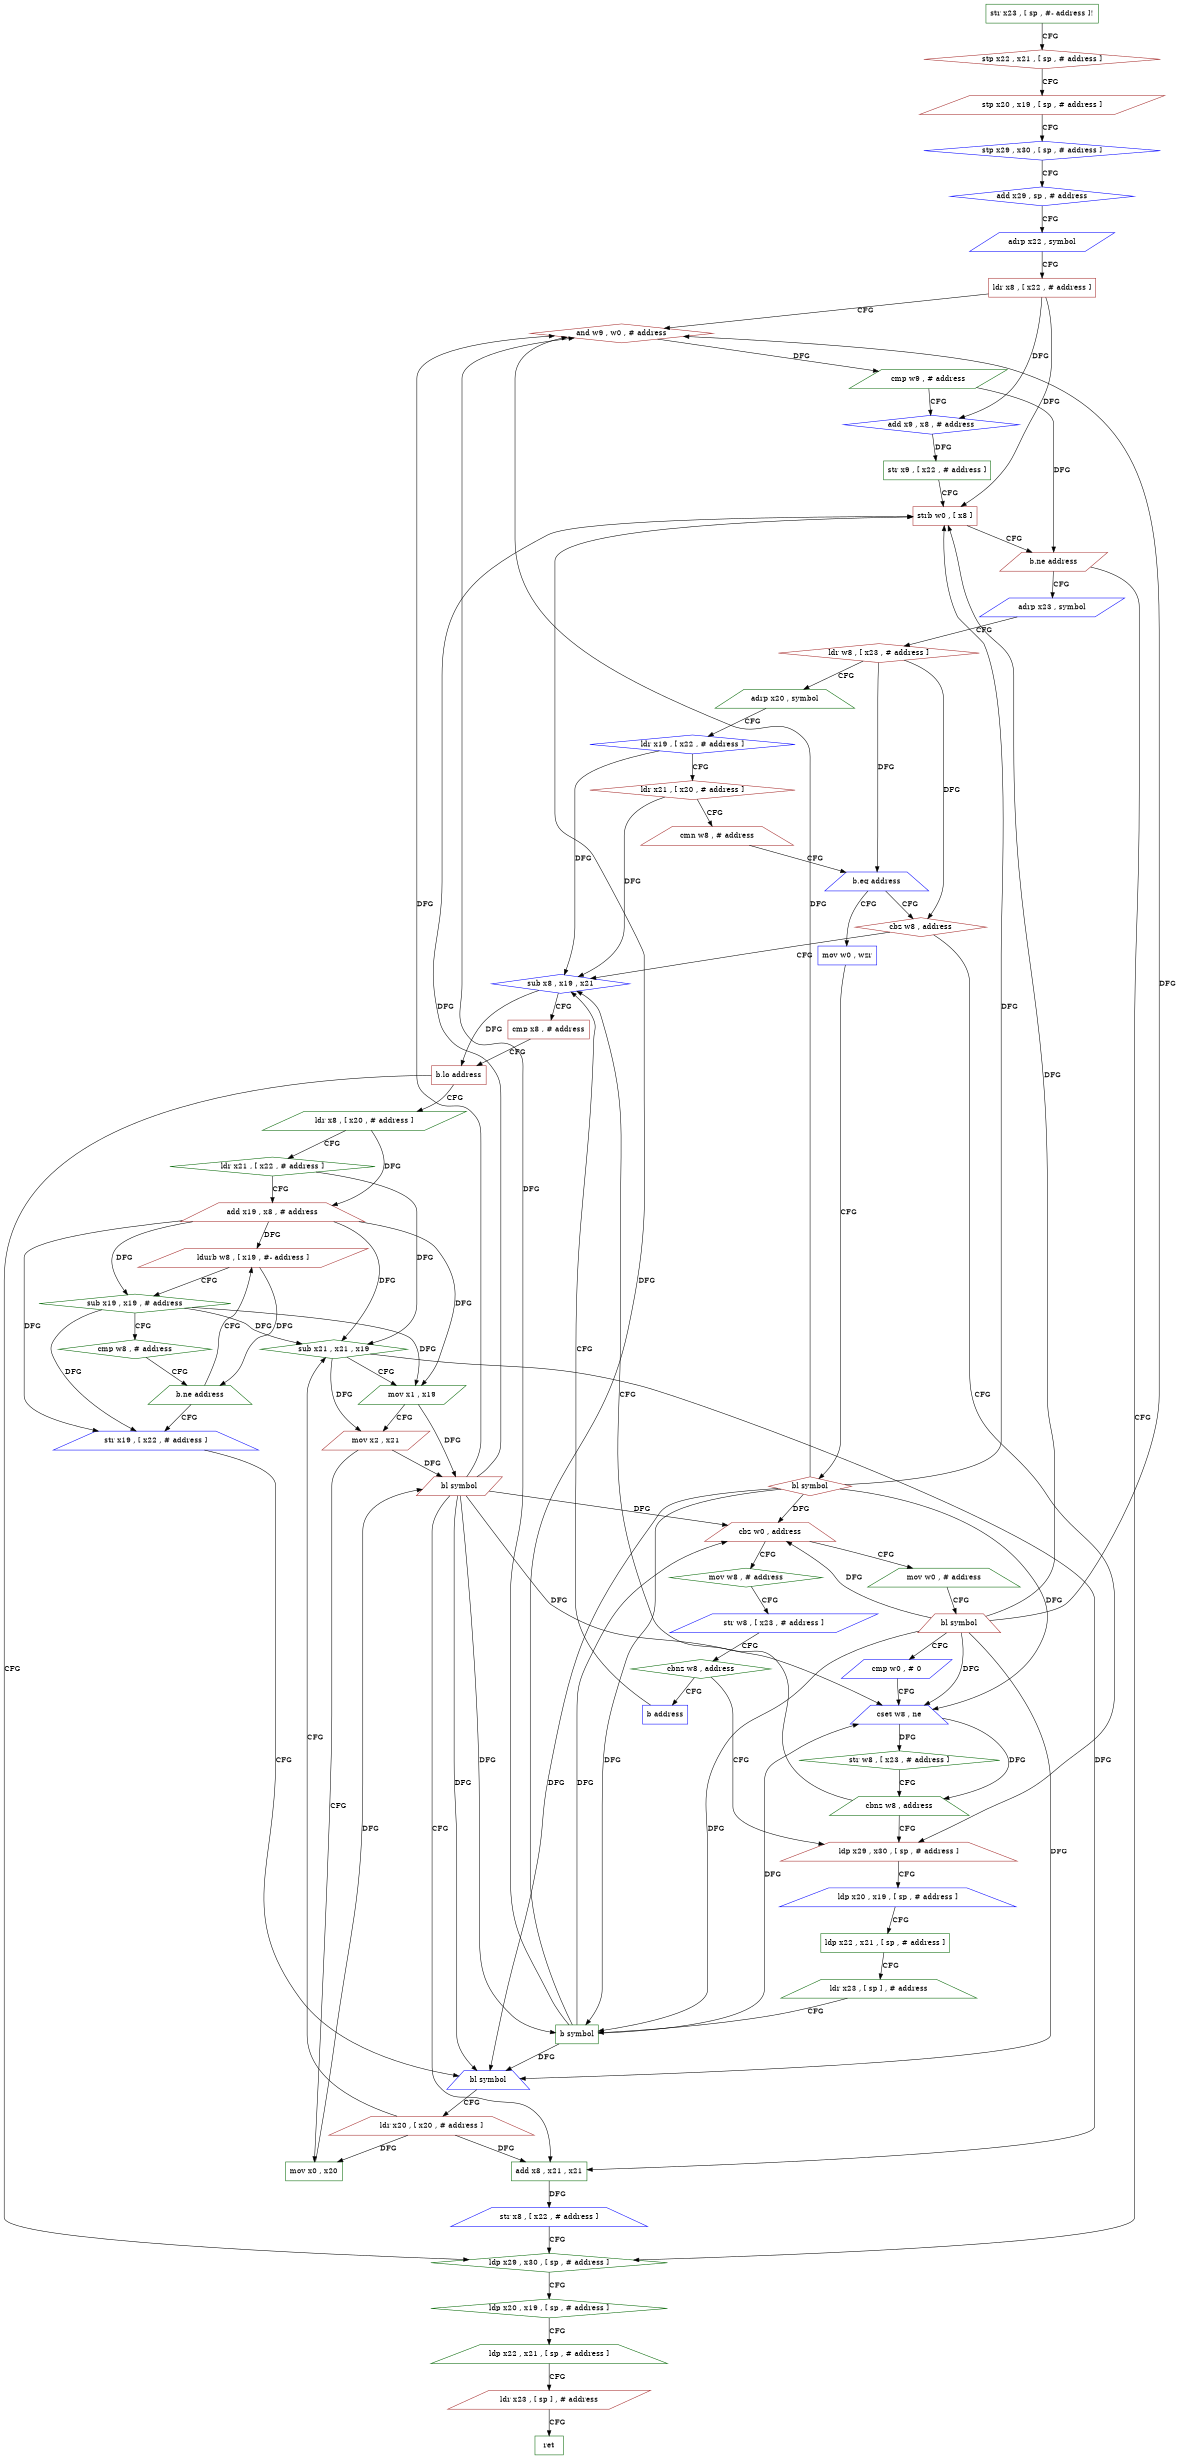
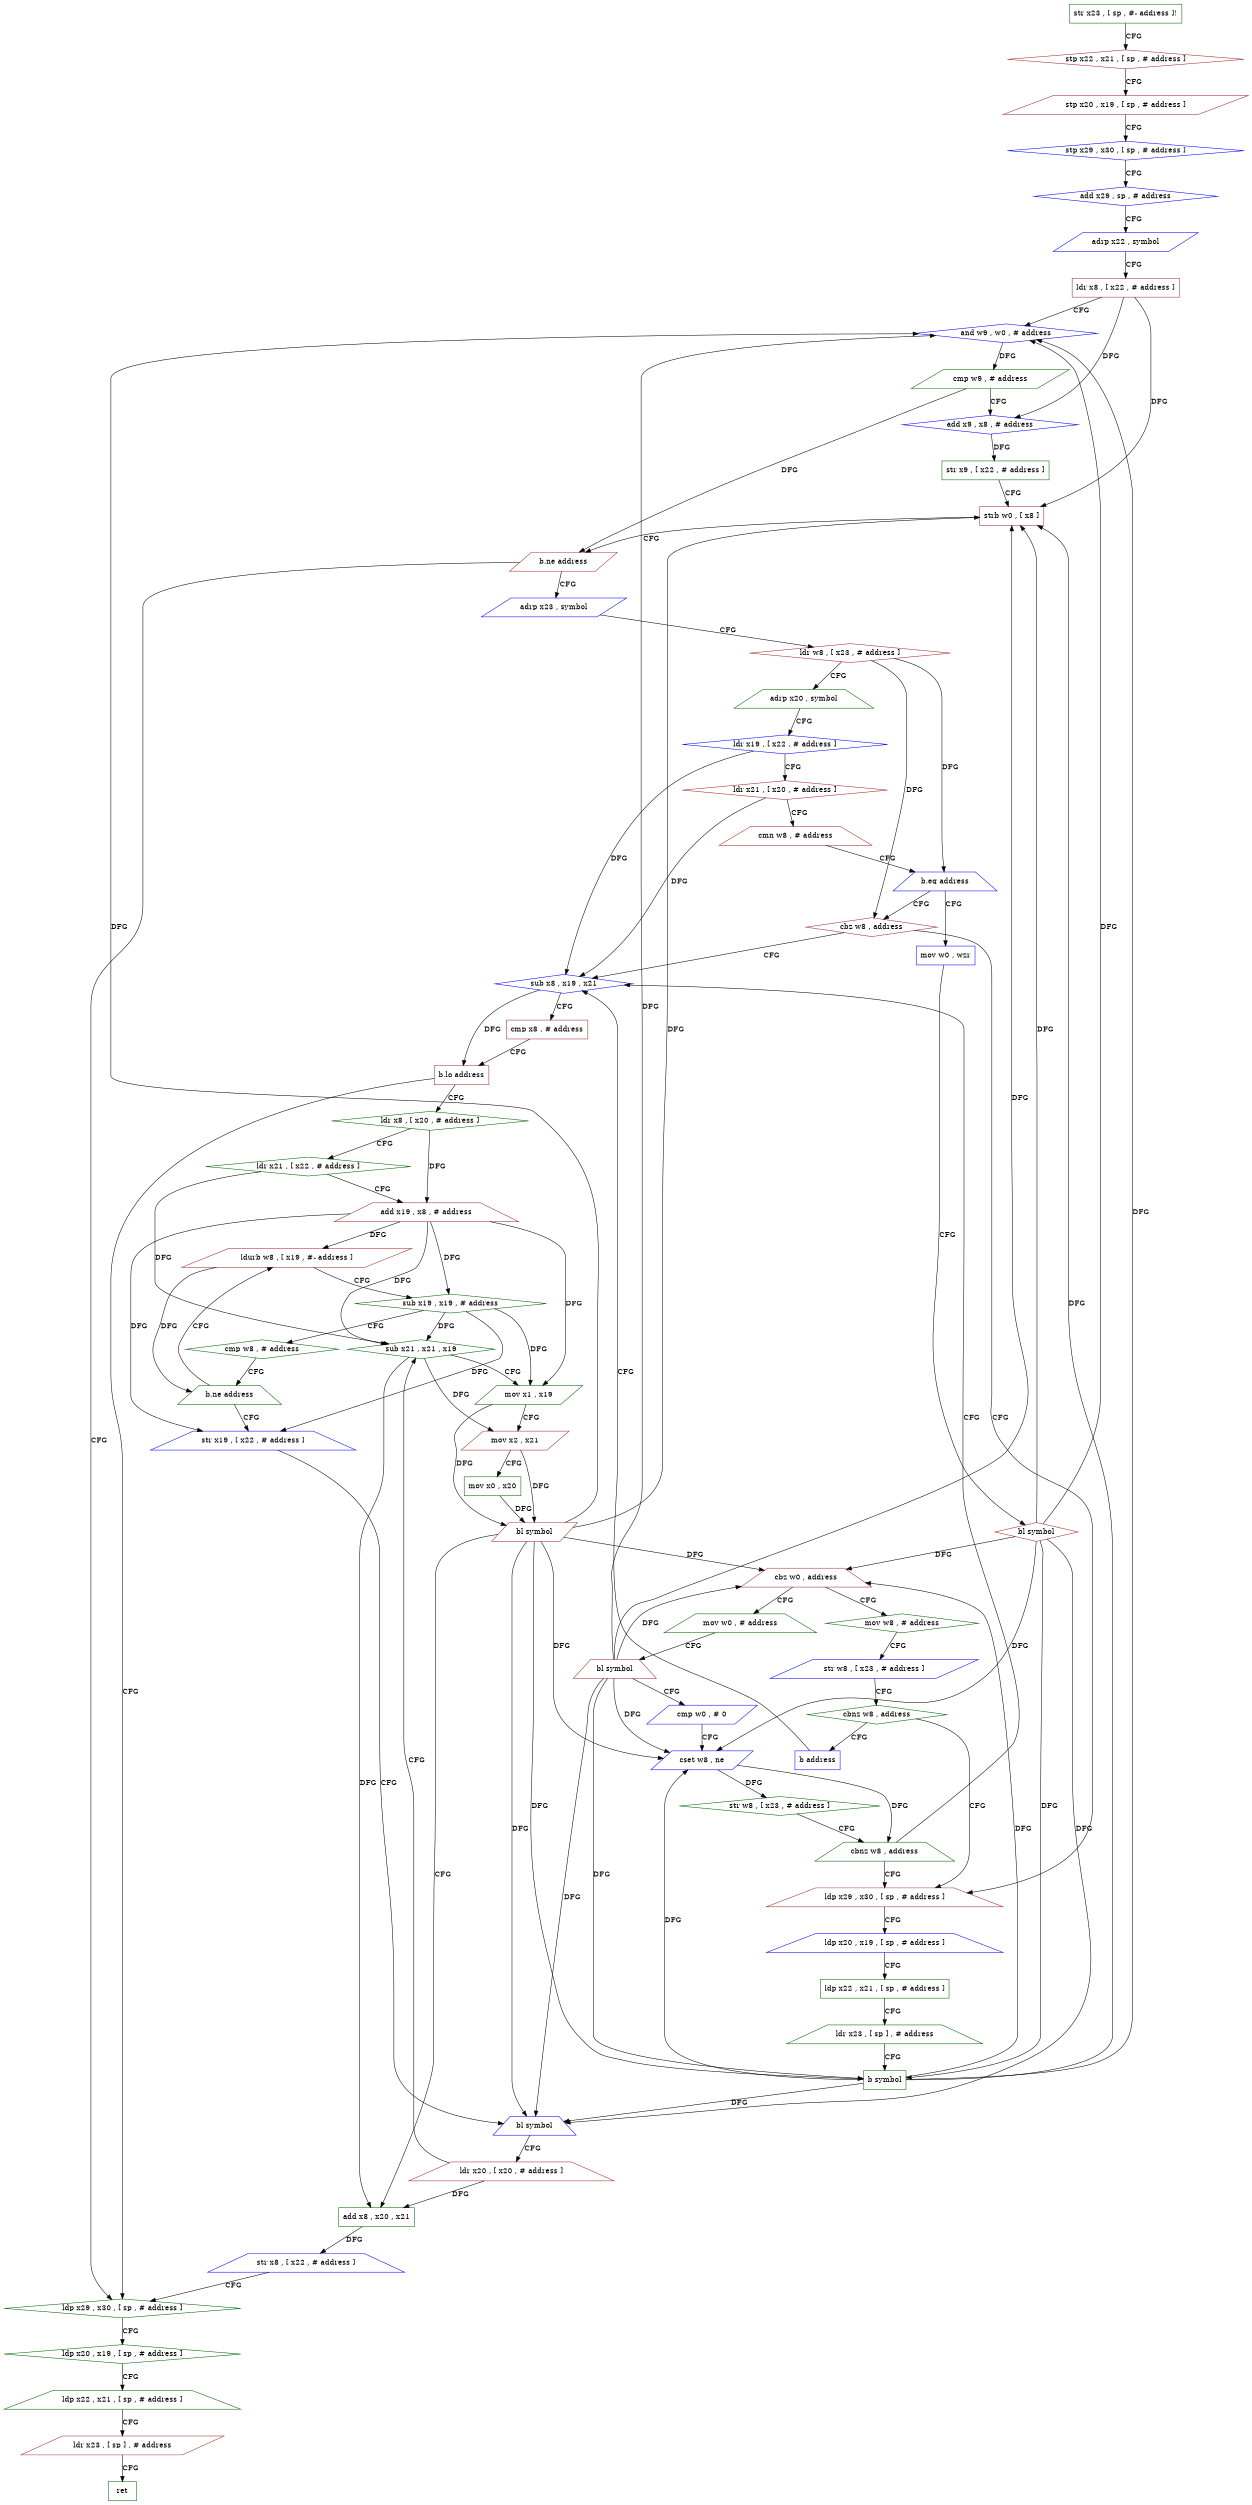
node "and w9 , w0 , # address": color brown -> blue
node "ldr x8 , [ x20 , # address ]": shape parallelogram -> diamond
node "cset w8 , ne": shape trapezium -> parallelogram
edge "ldr x20 , [ x20 , # address ]" -> "mov x0 , x20": removed, label "DFG"
node "add x8 , x21 , x21": label "add x8 , x21 , x21" -> "add x8 , x20 , x21"
